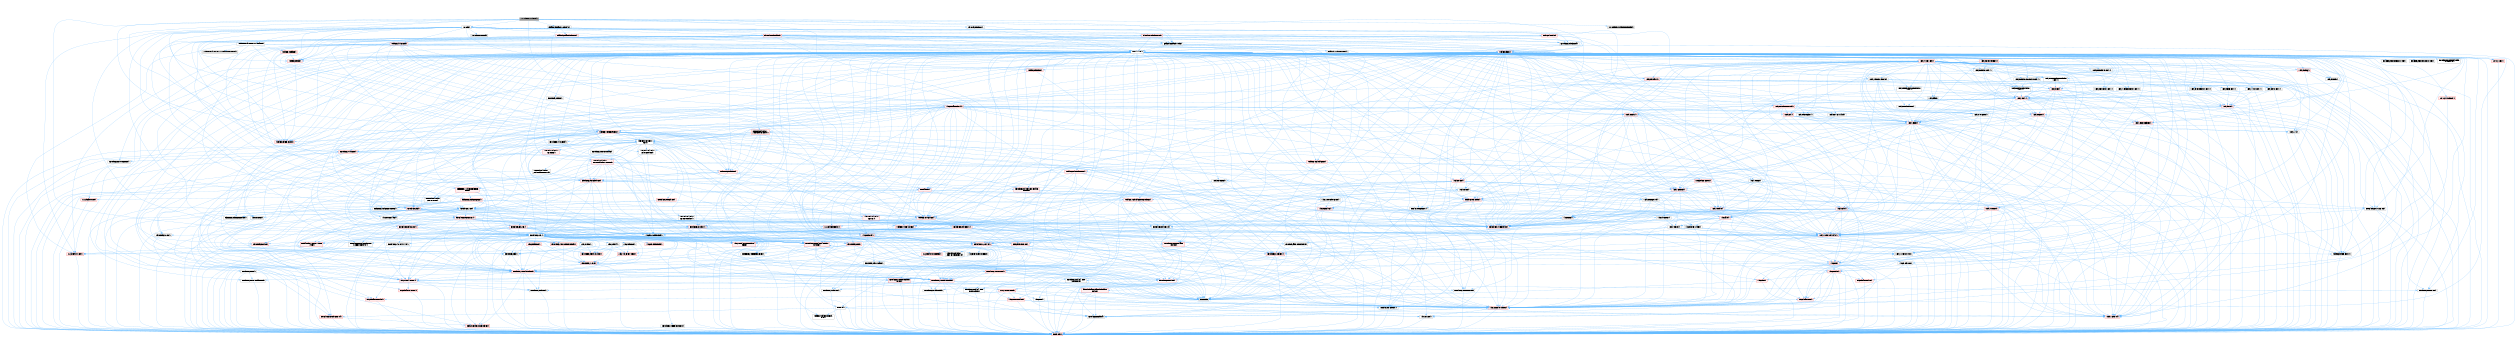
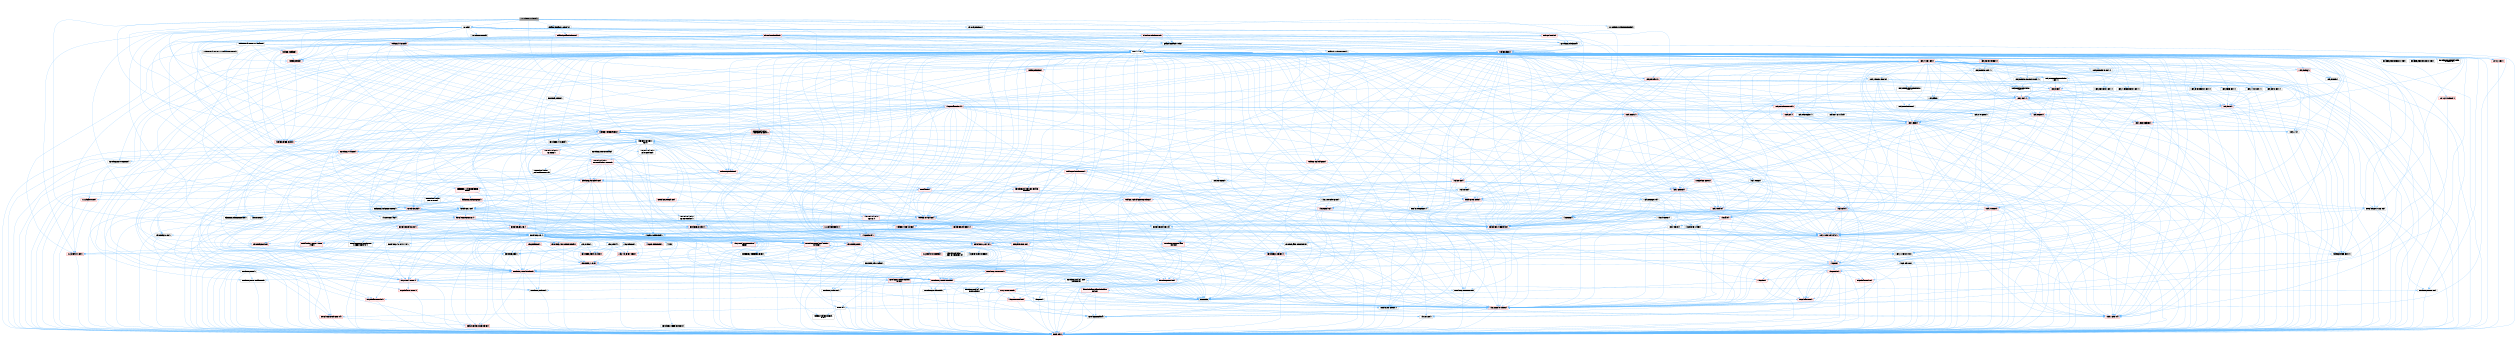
node "limits": added
